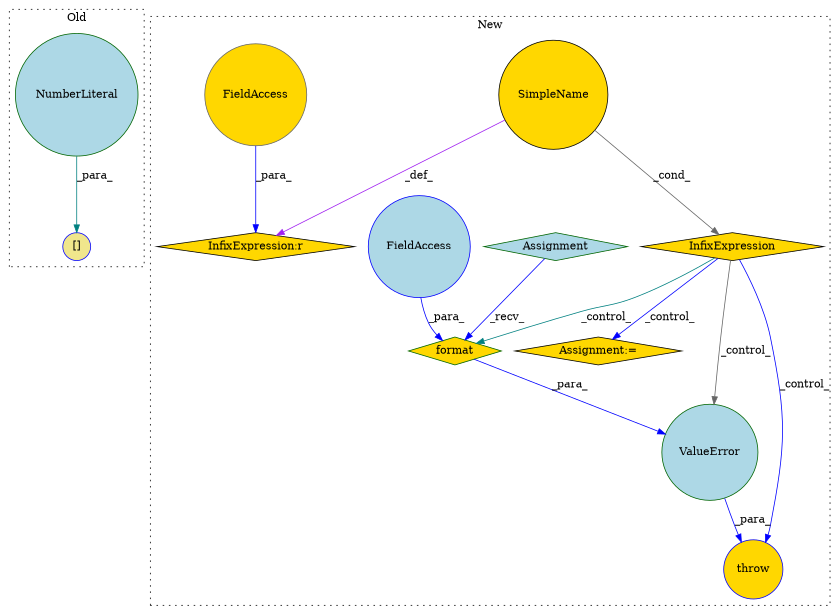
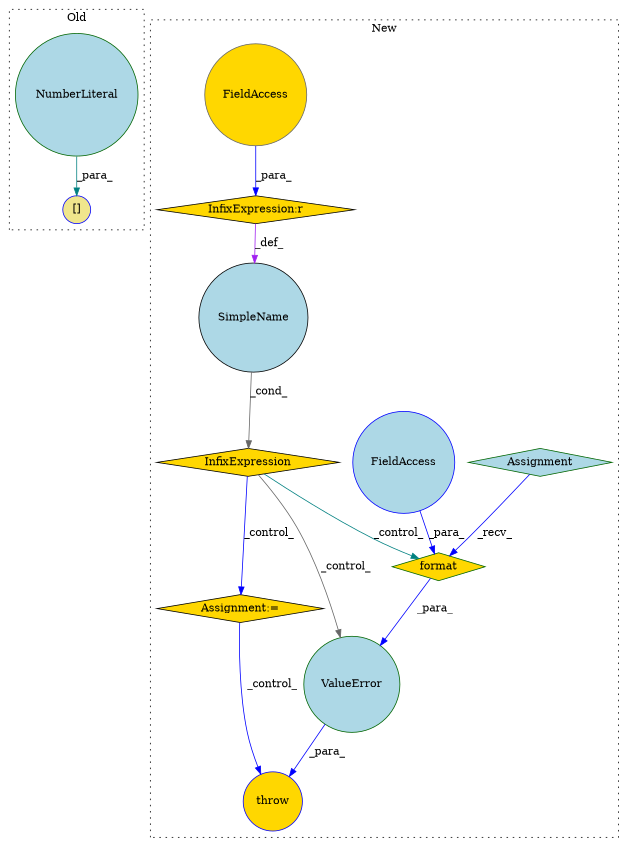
node "SimpleName": fillcolor gold -> lightblue
edge "SimpleName" -> "InfixExpression:r": reversed
edge "InfixExpression" -> "throw": now "Assignment:=" -> "throw"
